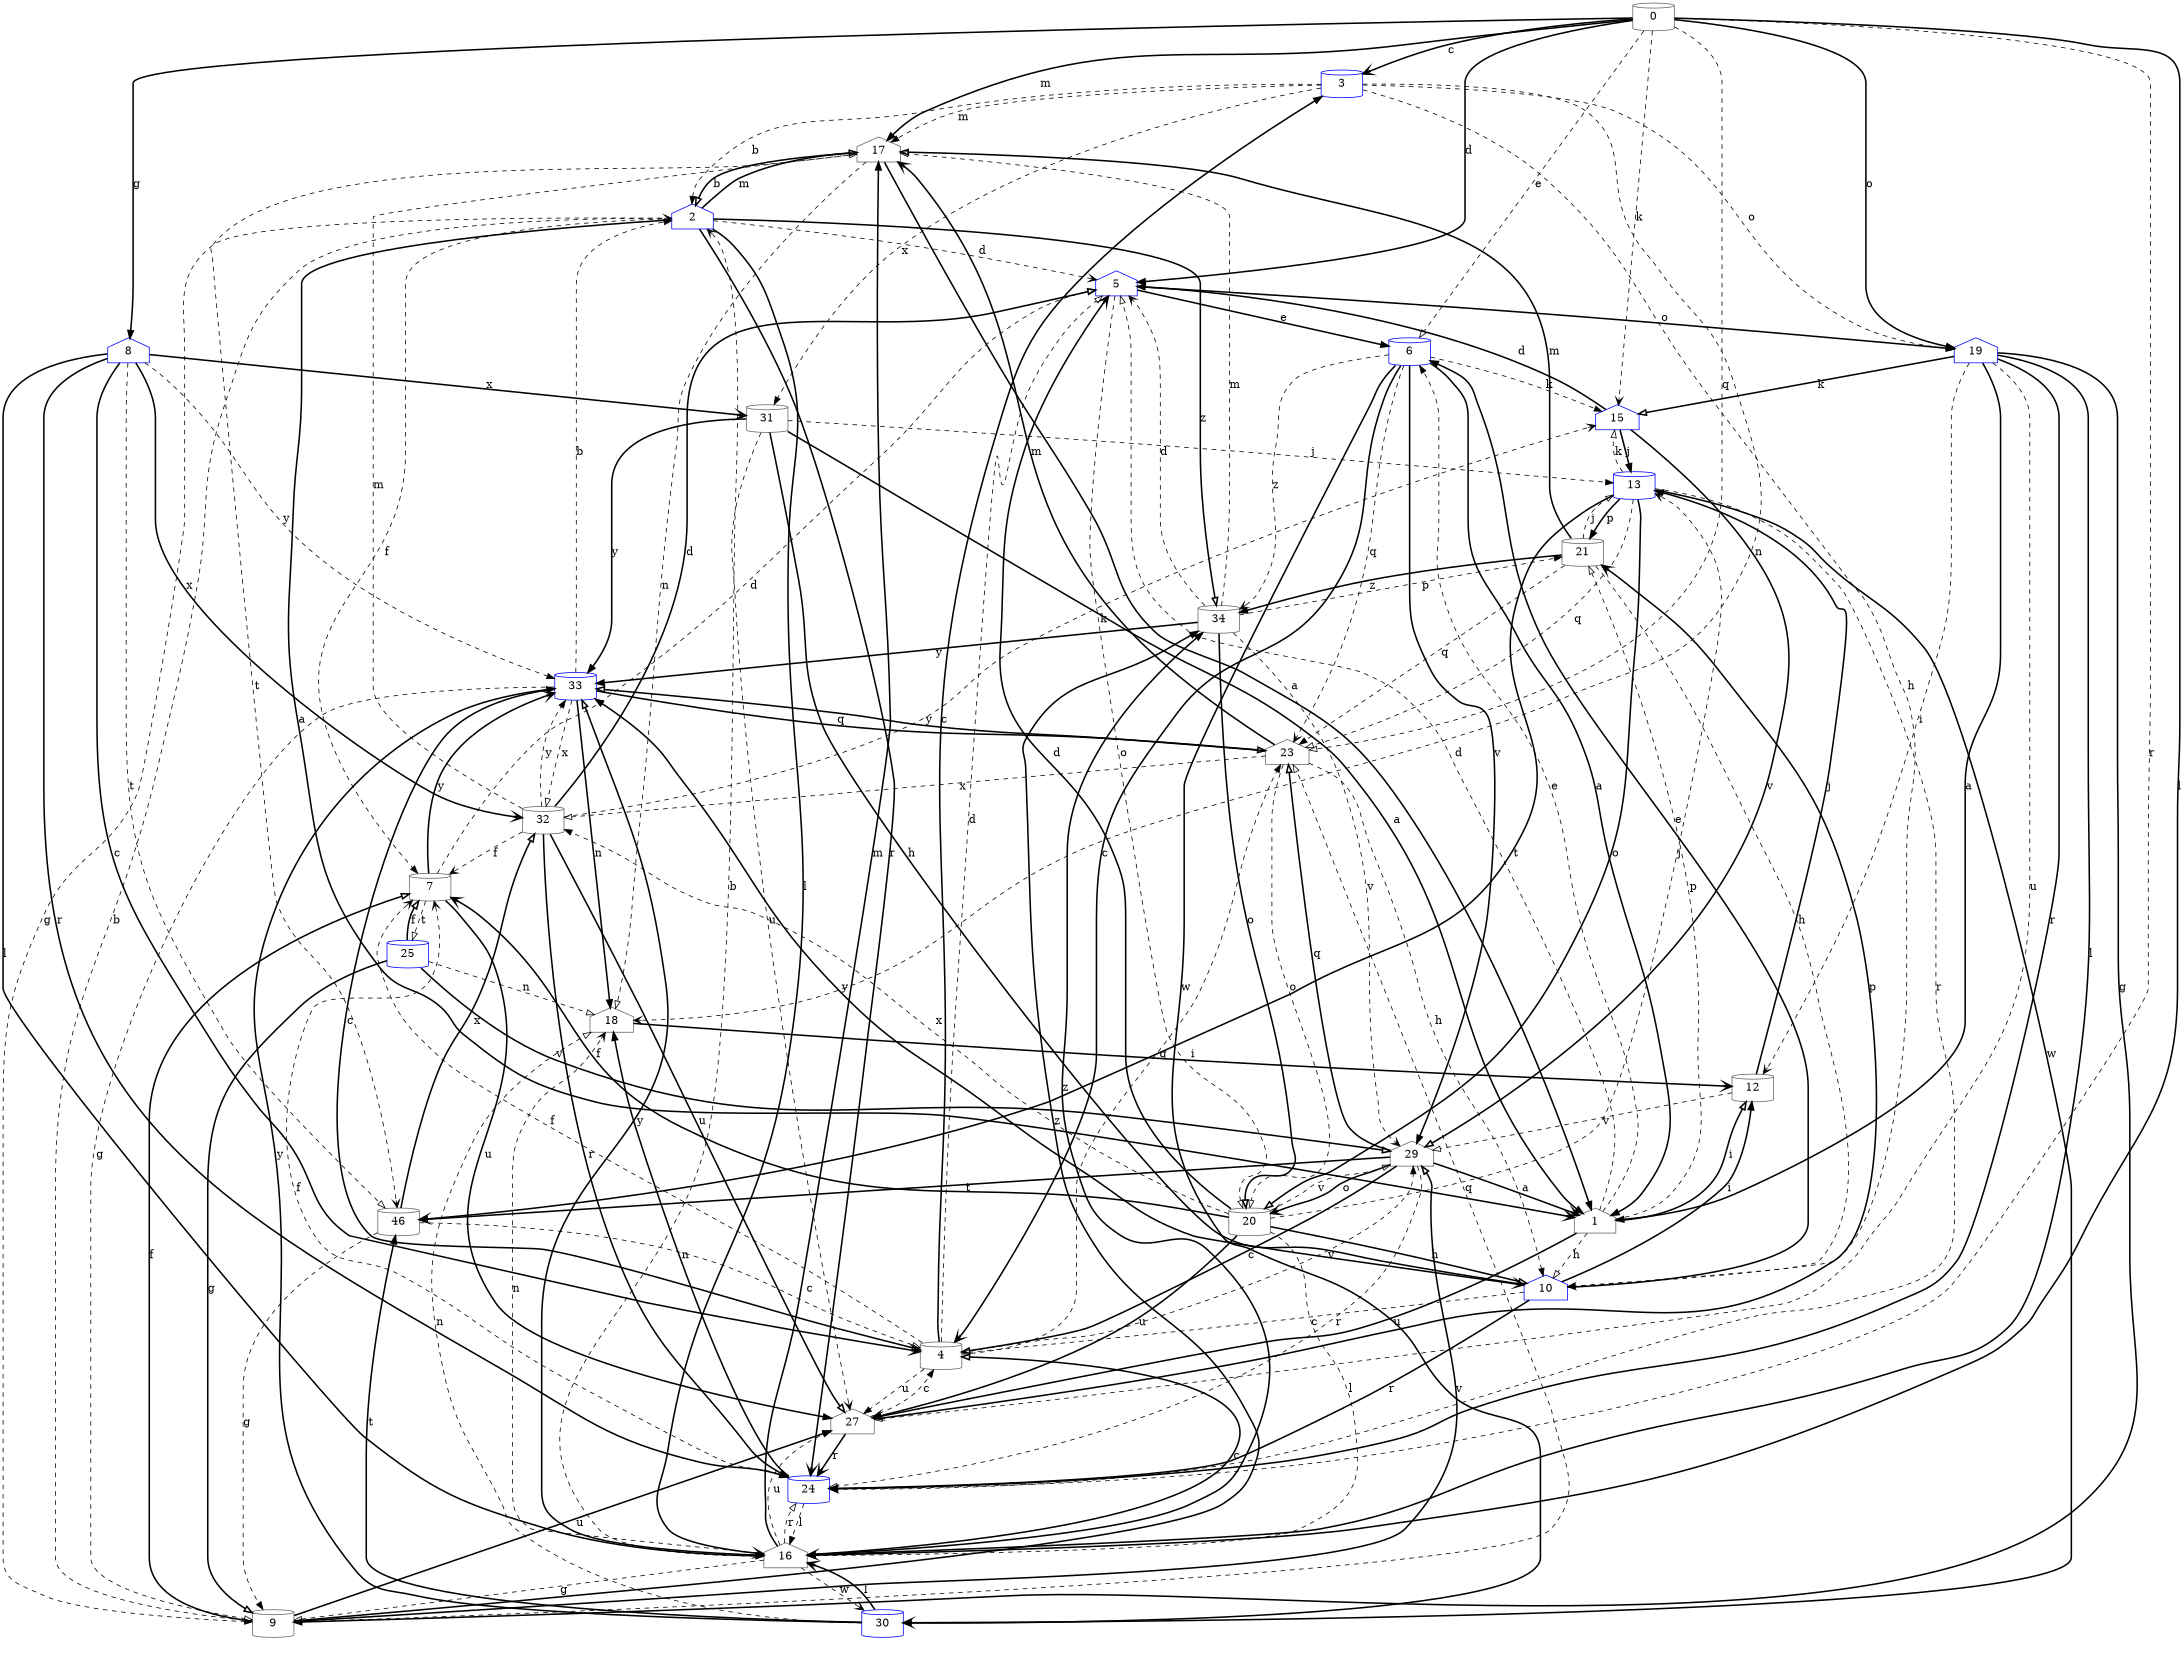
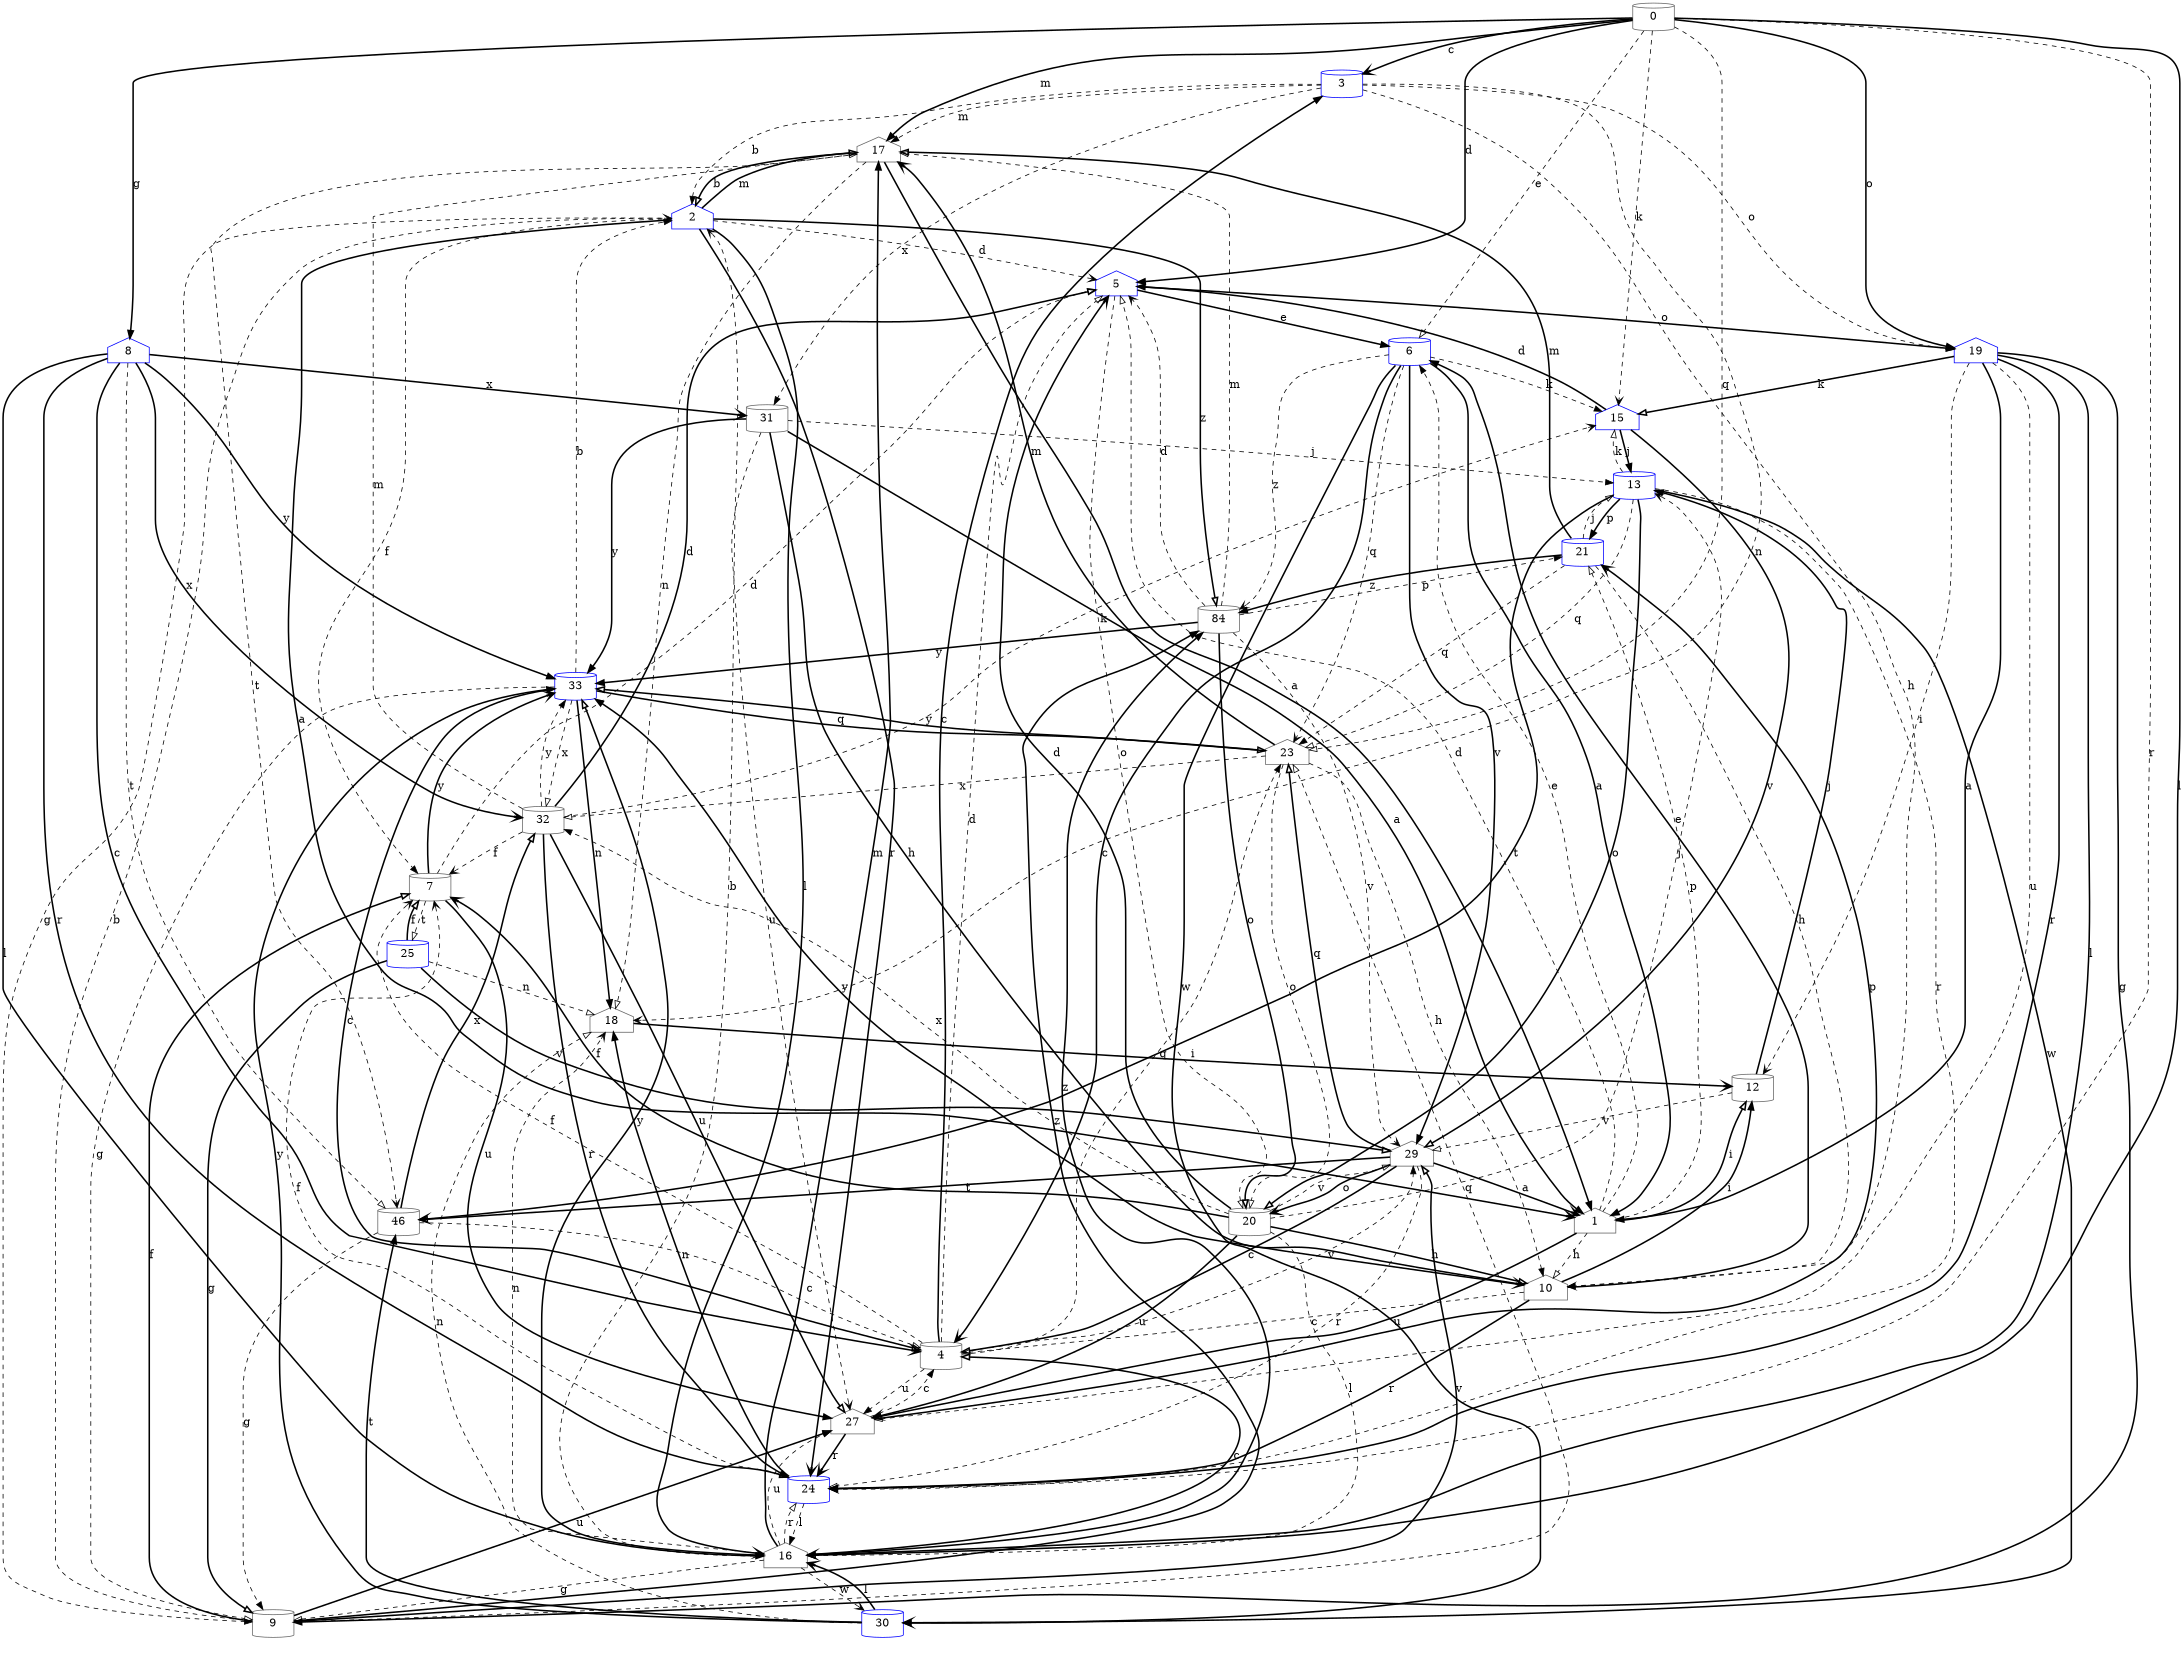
node "21": color gray40 -> blue
edge "8" -> "33": style dashed -> bold
node "34": label "34" -> "84"
node "10": color blue -> gray40
